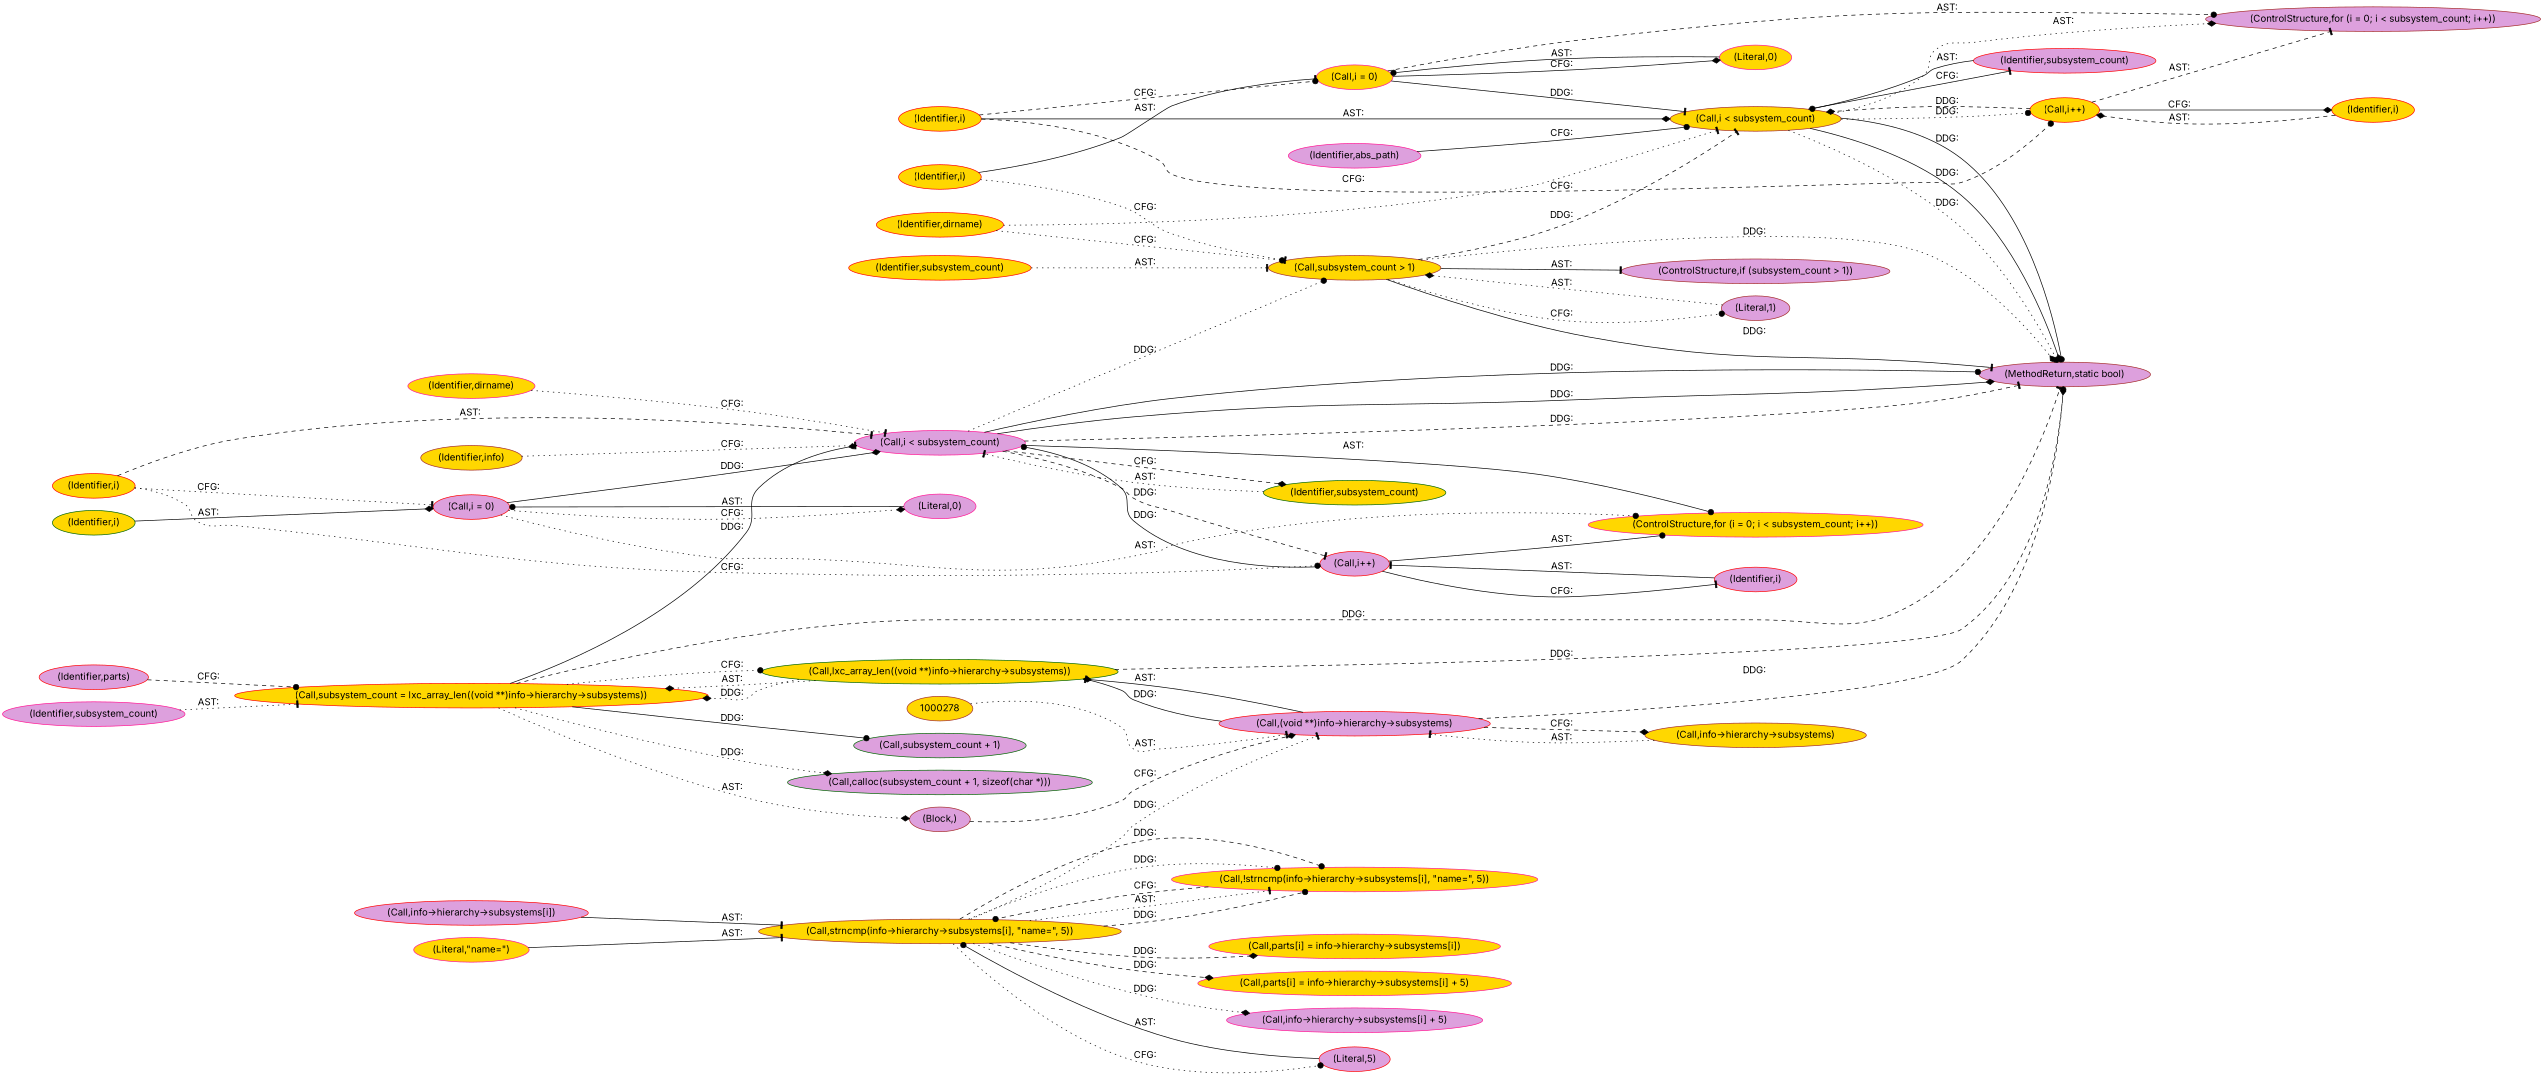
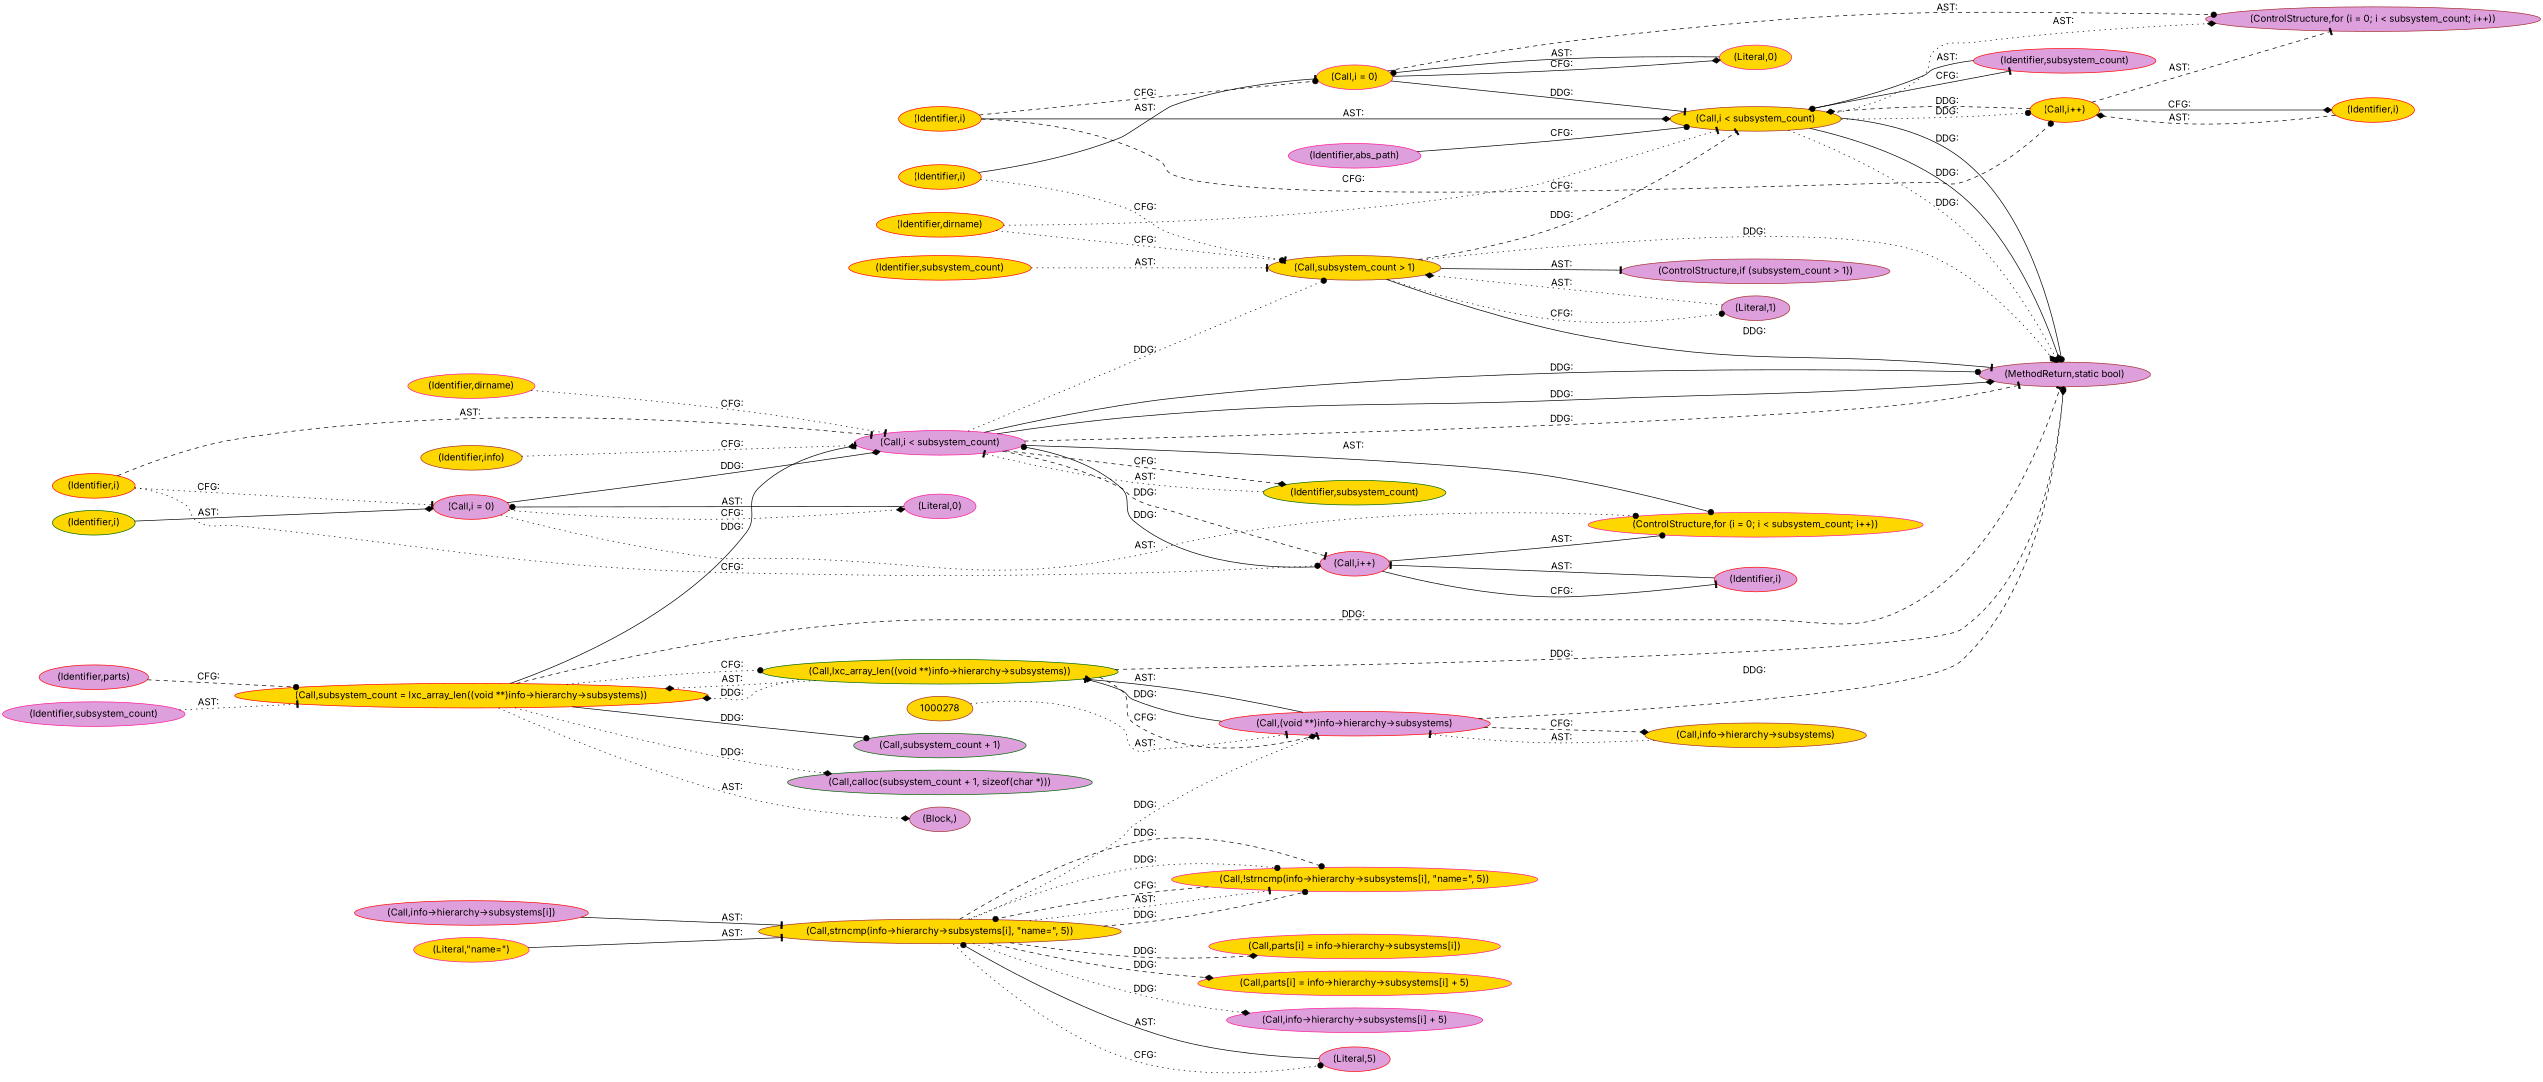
edge "(Block,)" -> "(Call,(void **)info->hierarchy->subsystems)": now "(Call,lxc_array_len((void **)info->hierarchy->subsystems))" -> "(Call,(void **)info->hierarchy->subsystems)"
